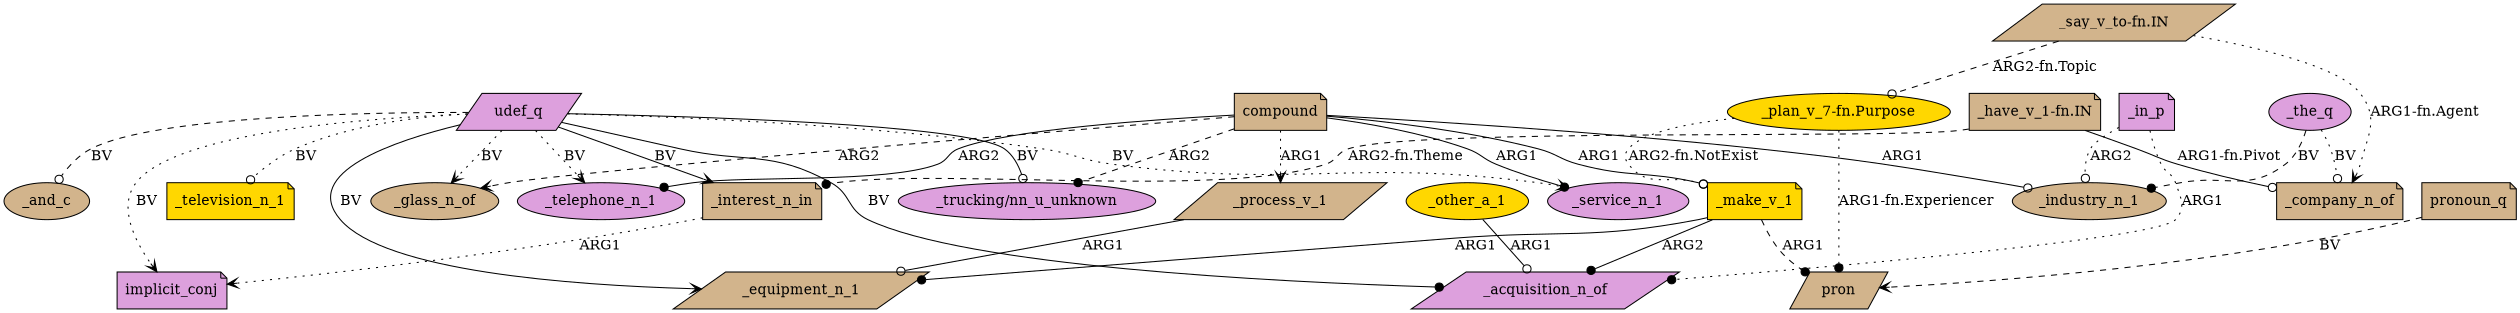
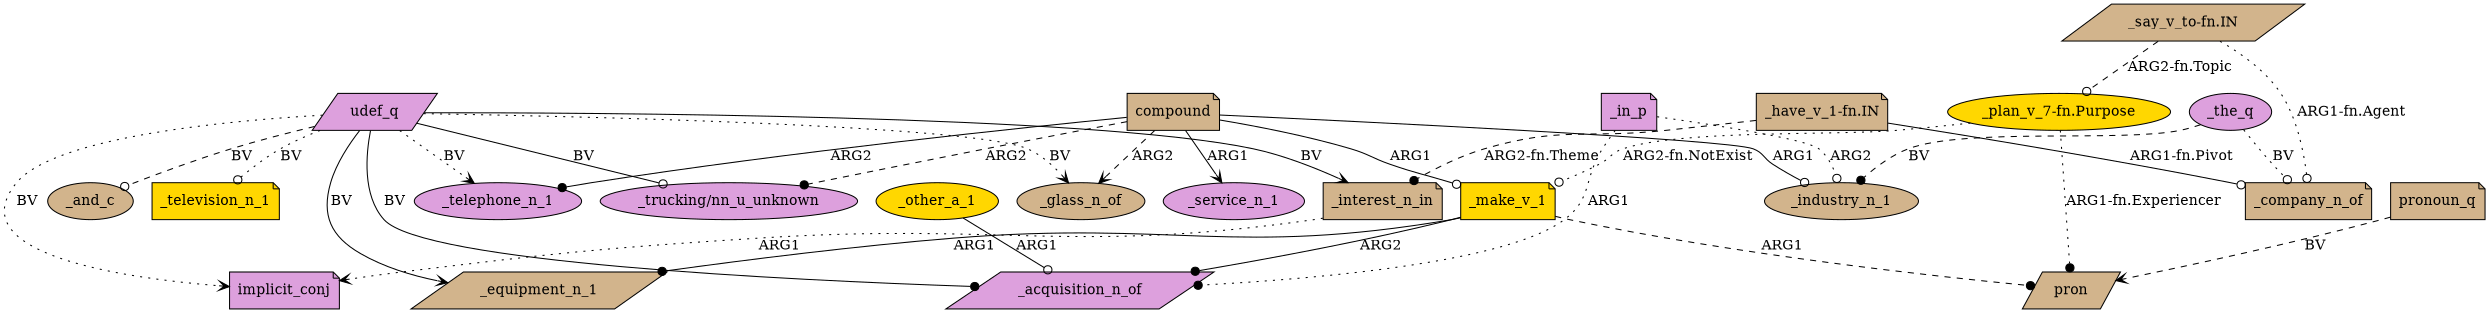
edge "_say_v_to-fn.IN" -> "_company_n_of": arrowhead vee -> odot
edge "udef_q" -> "_service_n_1": removed, label "BV"
node "_process_v_1": removed
